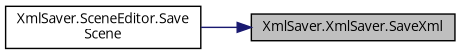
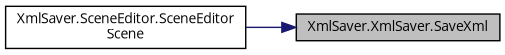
node "XmlSaver.SceneEditor.Save Scene": label "XmlSaver.SceneEditor.Save Scene" -> "XmlSaver.SceneEditor.SceneEditor Scene"
